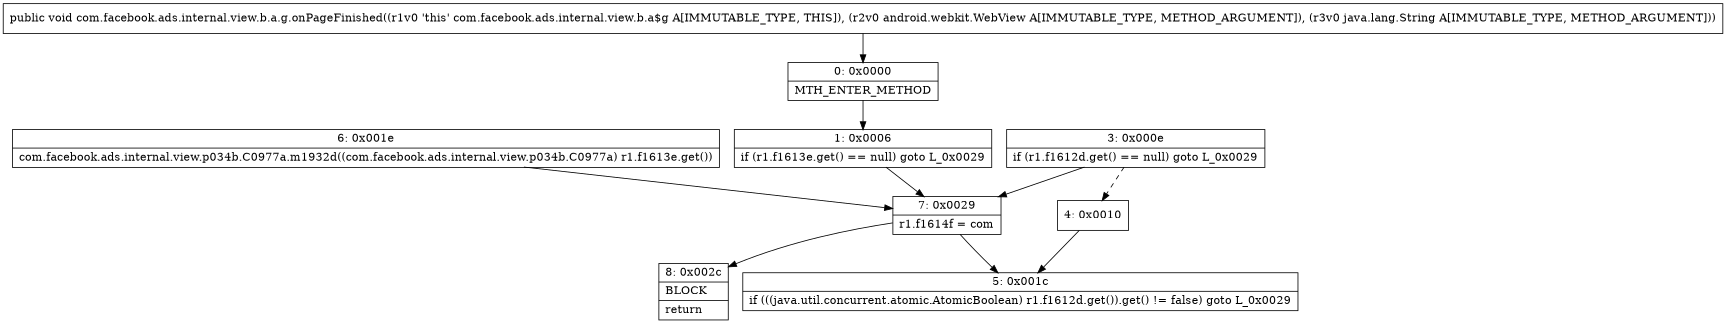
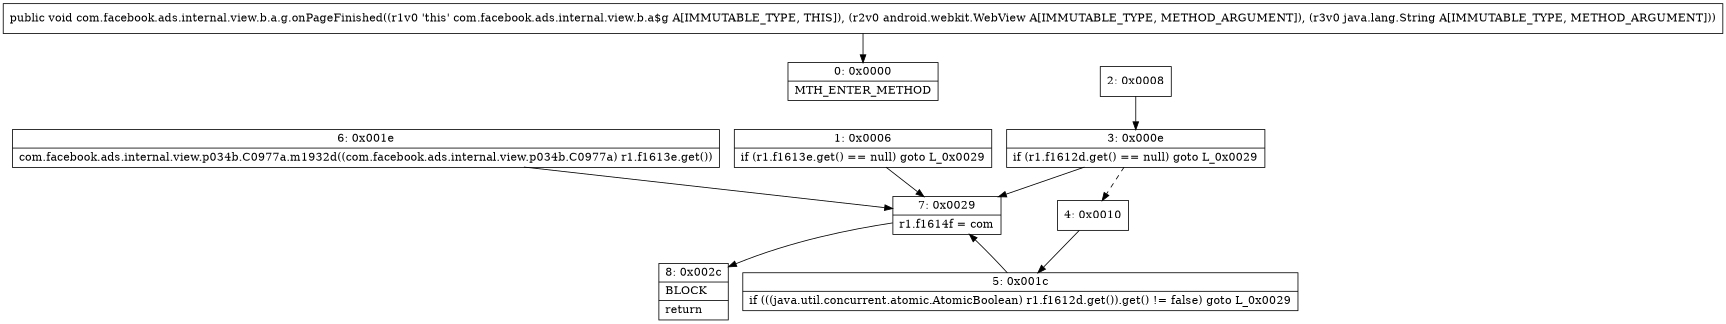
node "2: 0x0008": added
edge "0: 0x0000" -> "1: 0x0006": removed
edge "7: 0x0029" -> "5: 0x001c": reversed
